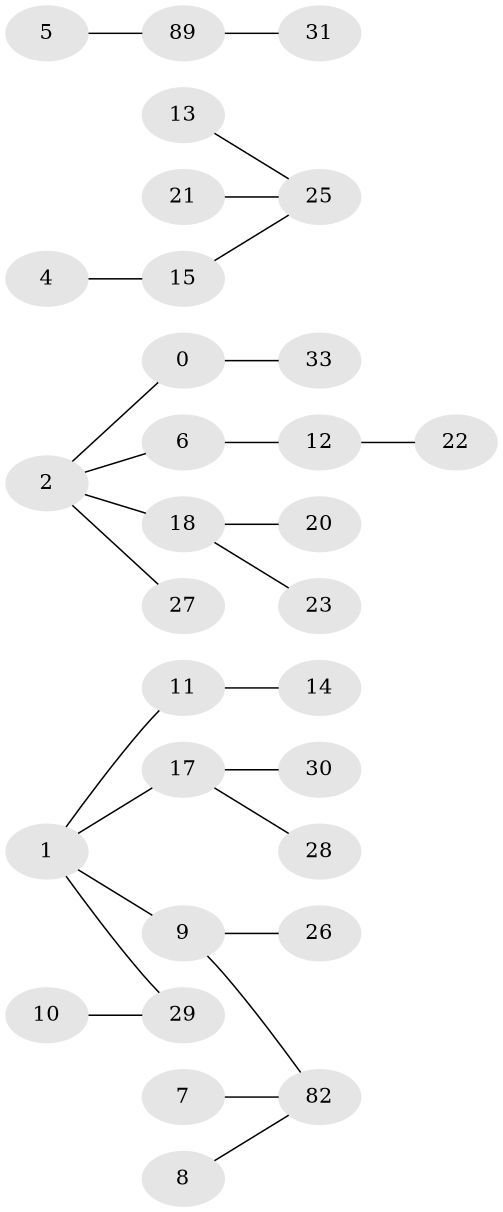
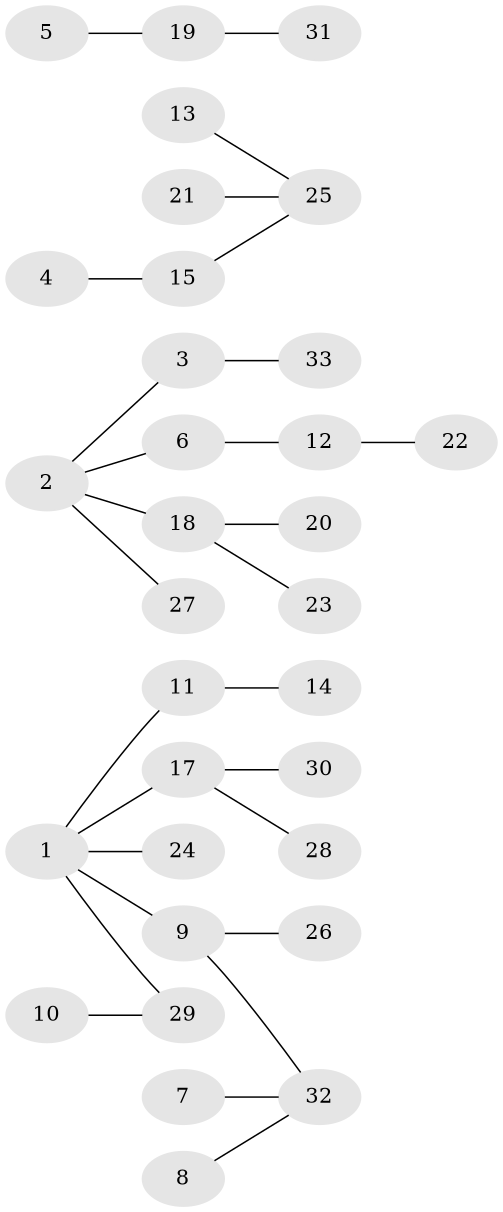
node "89": label "89" -> "19"
node "0": label "0" -> "3"
node "24": added
node "82": label "82" -> "32"
